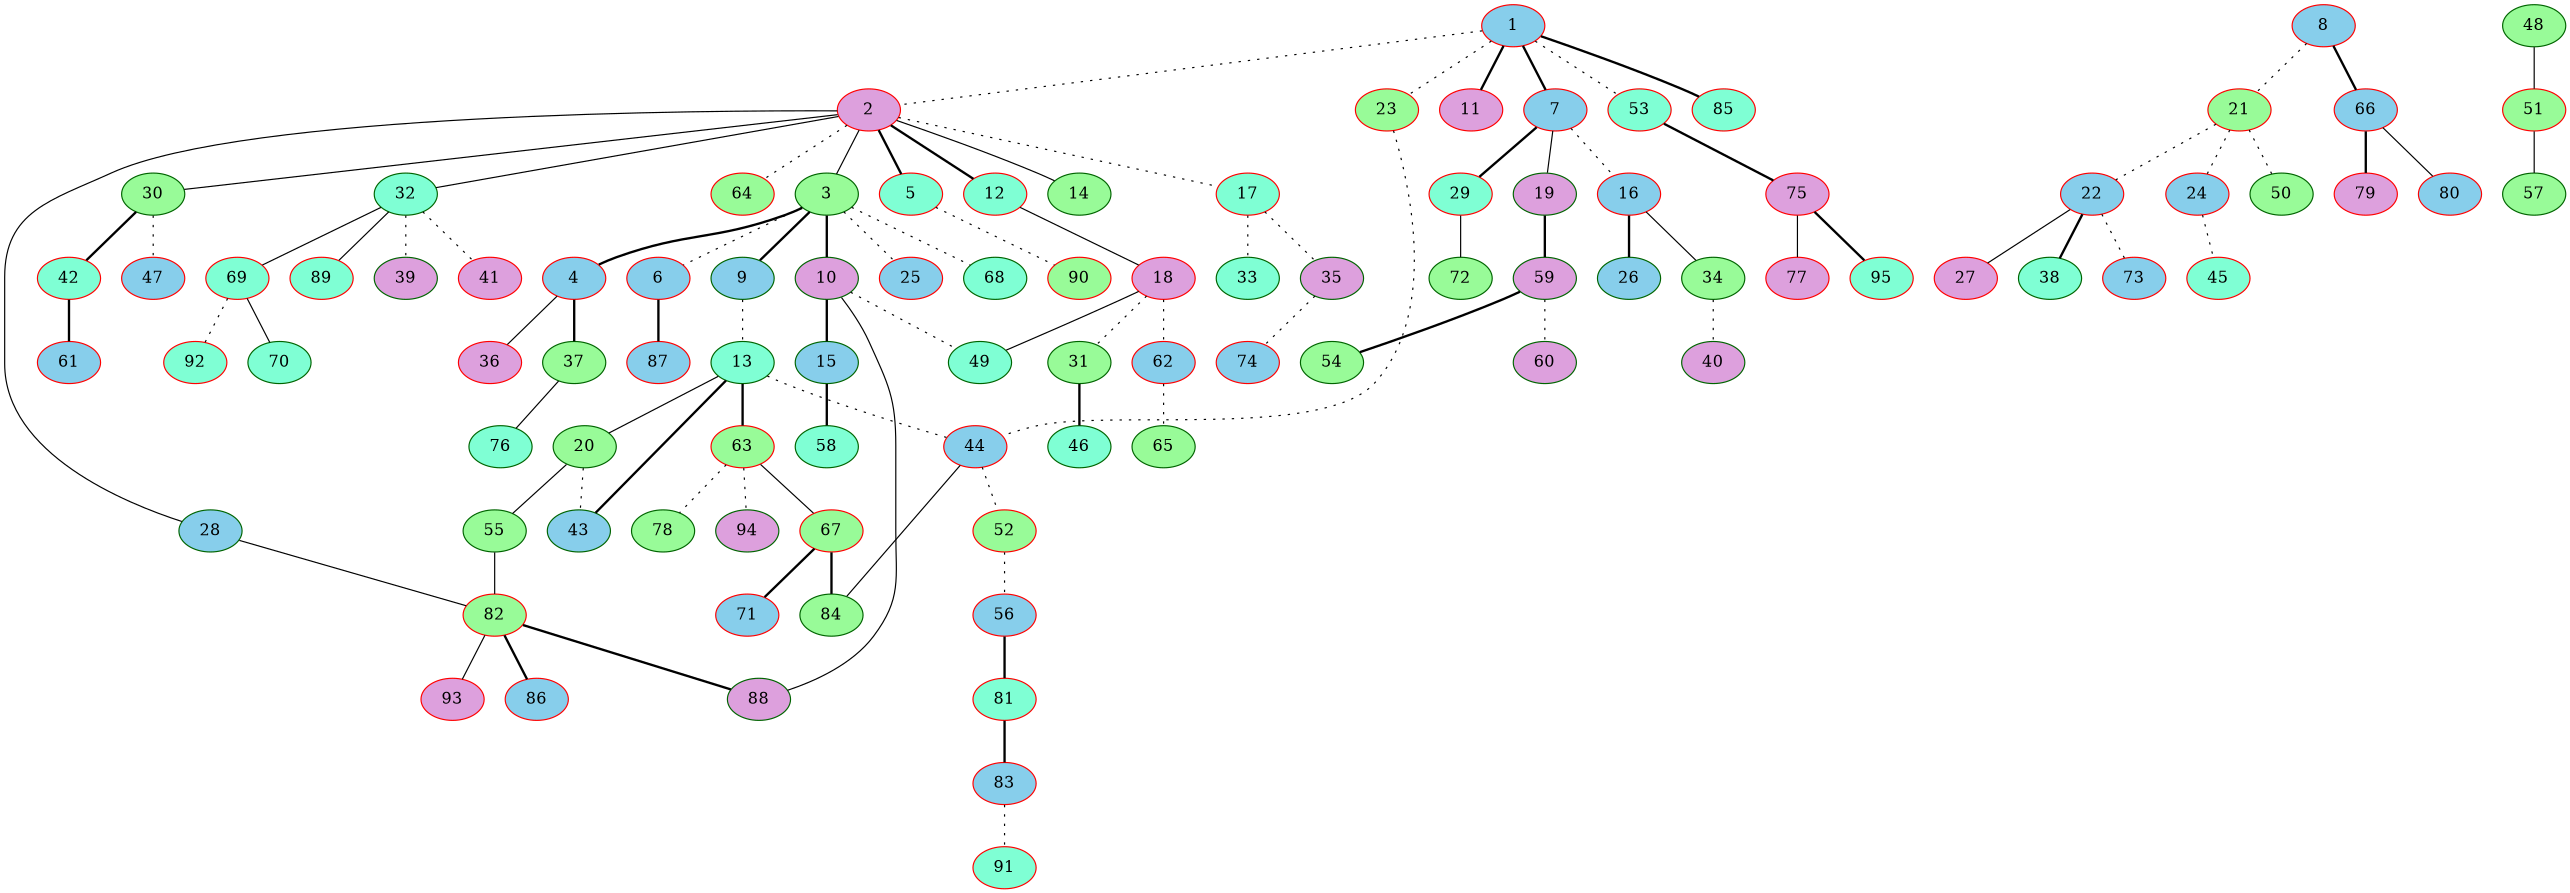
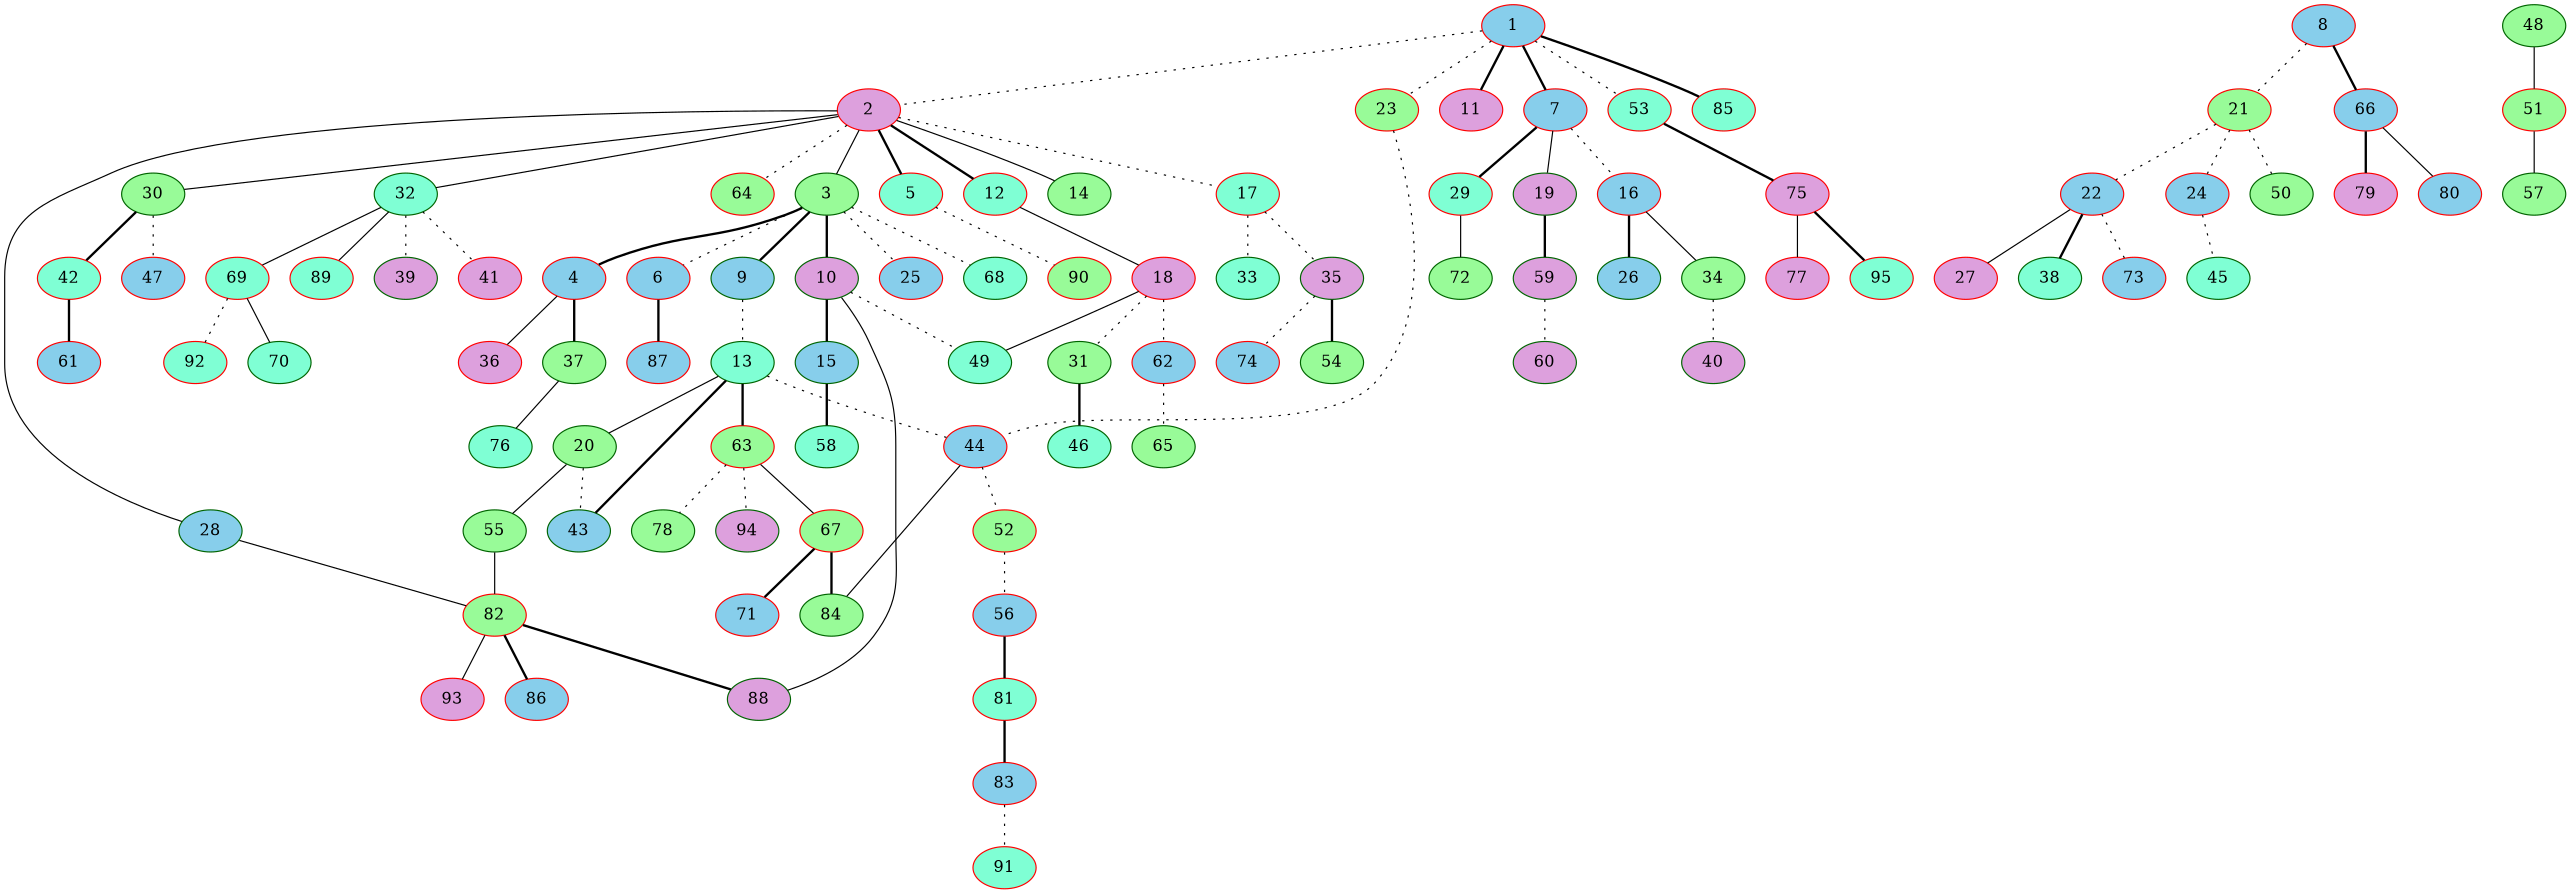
node "45": color red -> darkgreen
edge "59" -- "54": now "35" -- "54"
